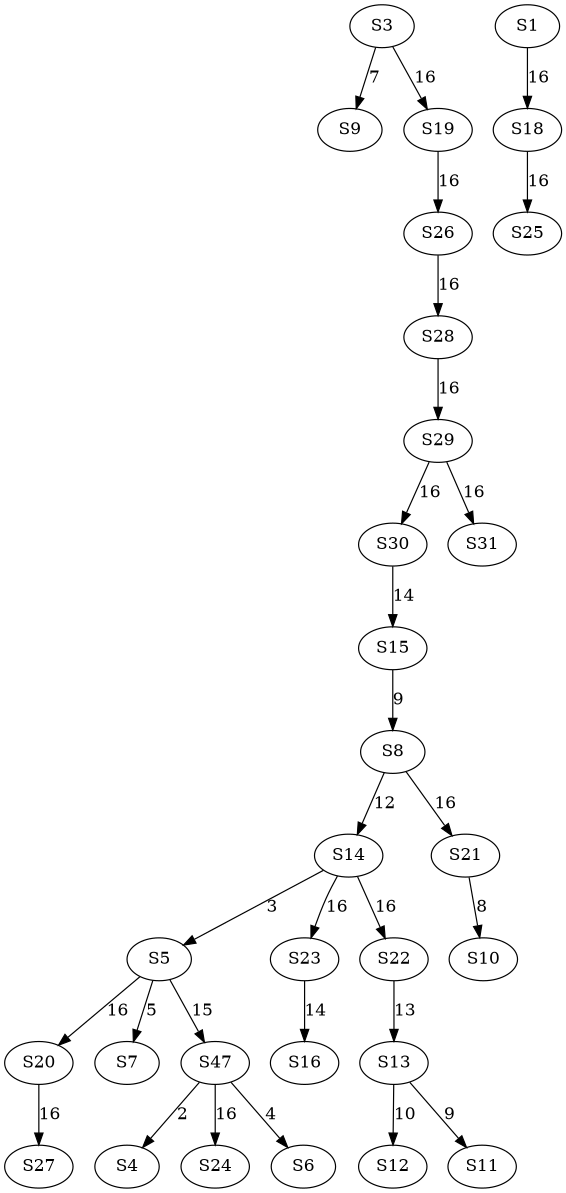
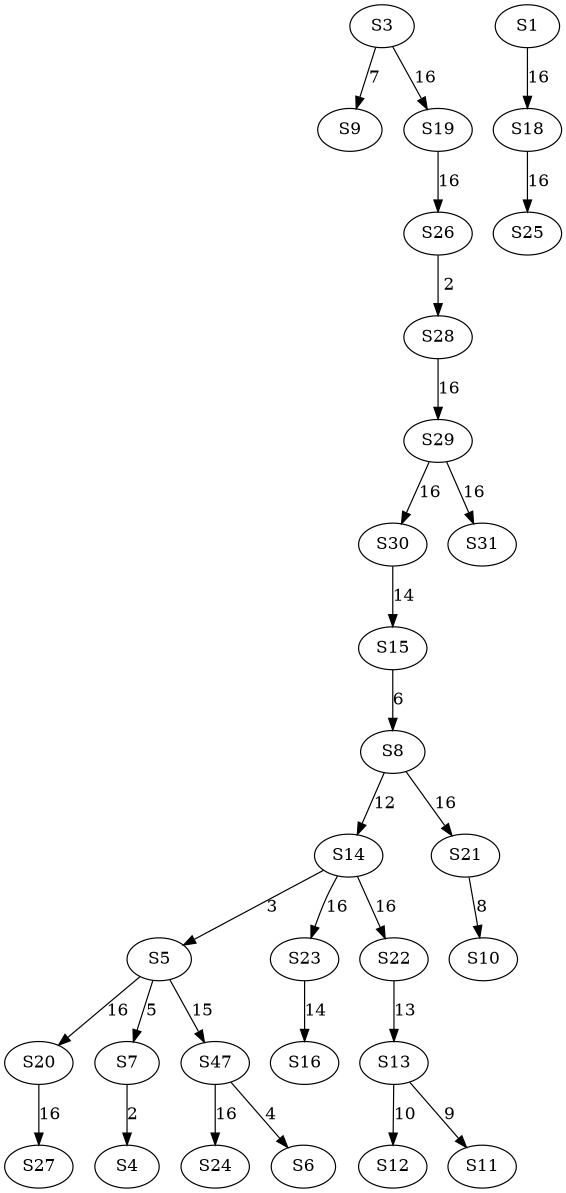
edge "S26" -> "S28": label "16" -> "2"
edge "S15" -> "S8": label "9" -> "6"
edge "S47" -> "S4": now "S7" -> "S4"
